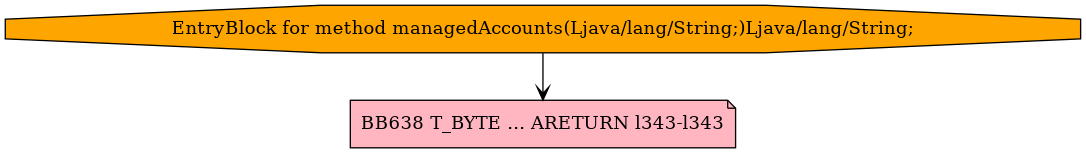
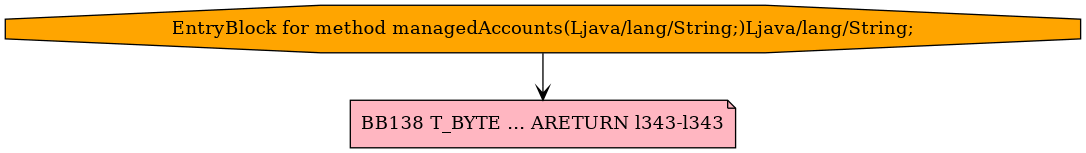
node "BB638 T_BYTE ... ARETURN l343-l343": label "BB638 T_BYTE ... ARETURN l343-l343" -> "BB138 T_BYTE ... ARETURN l343-l343"
